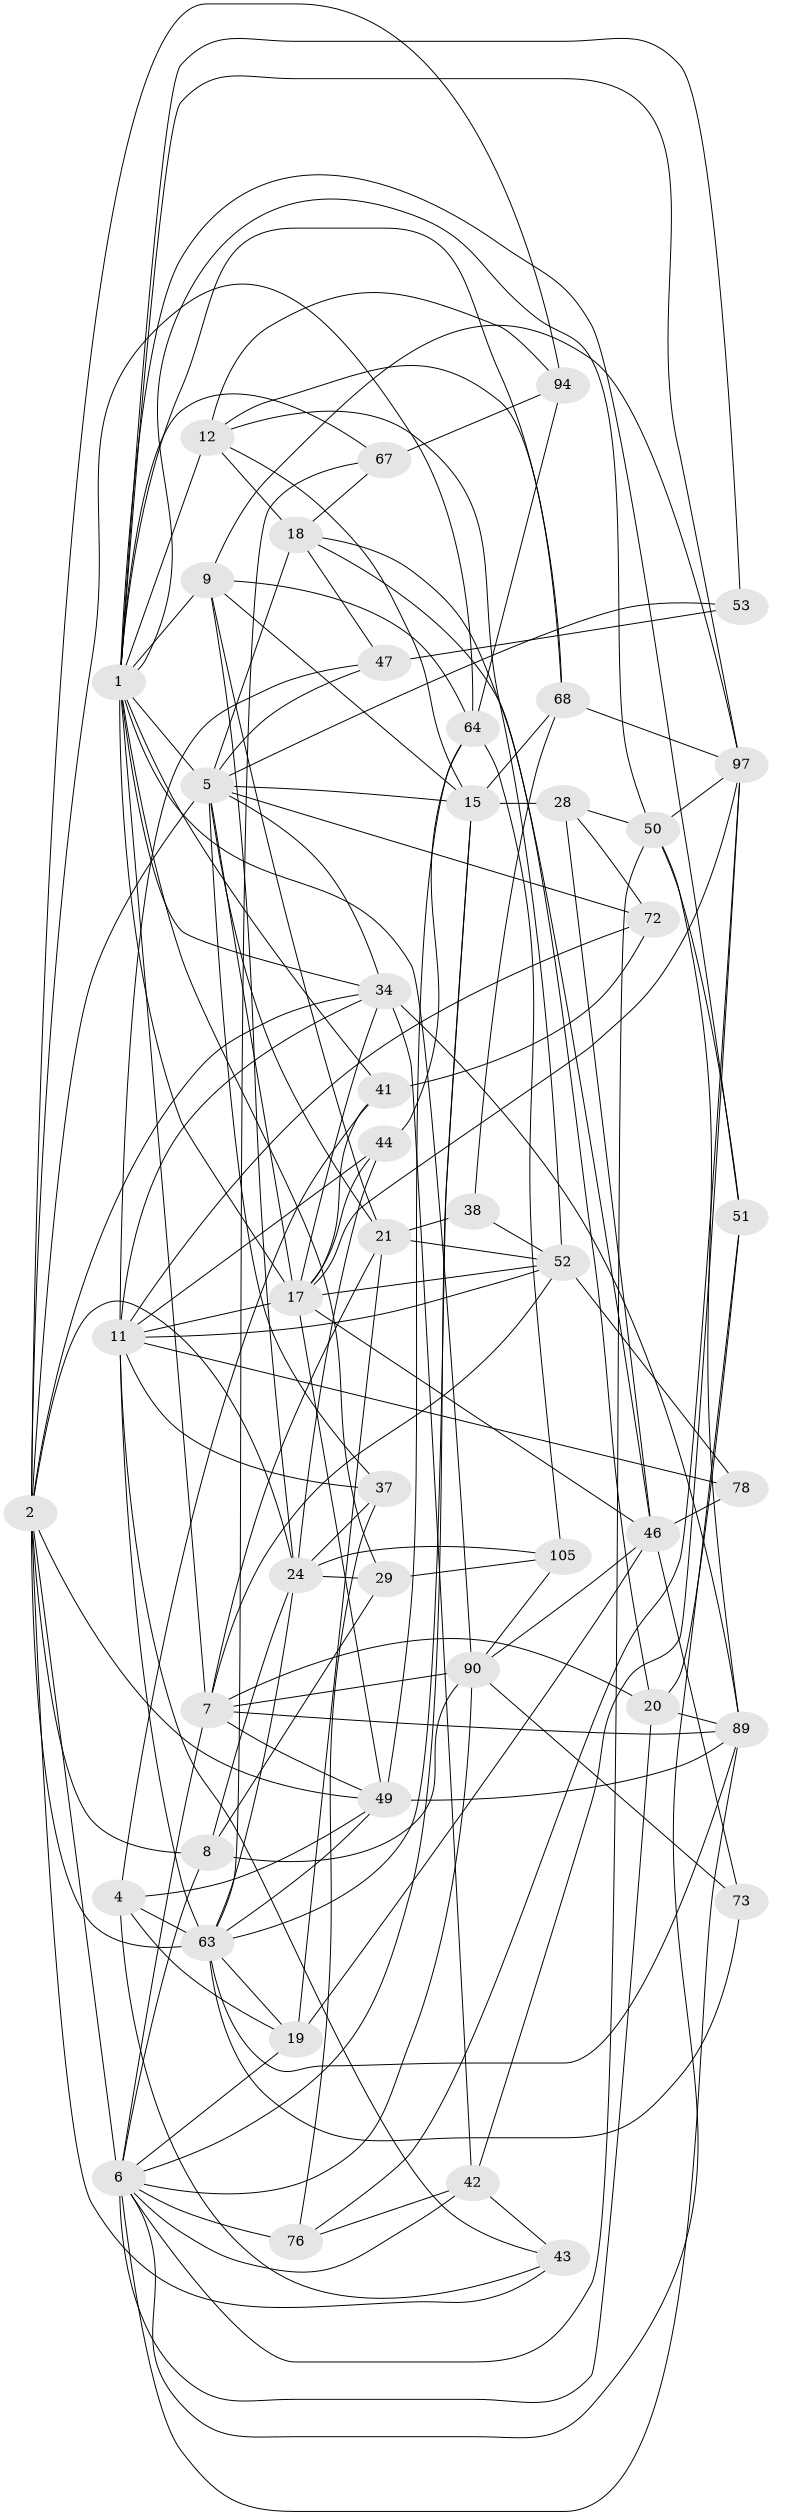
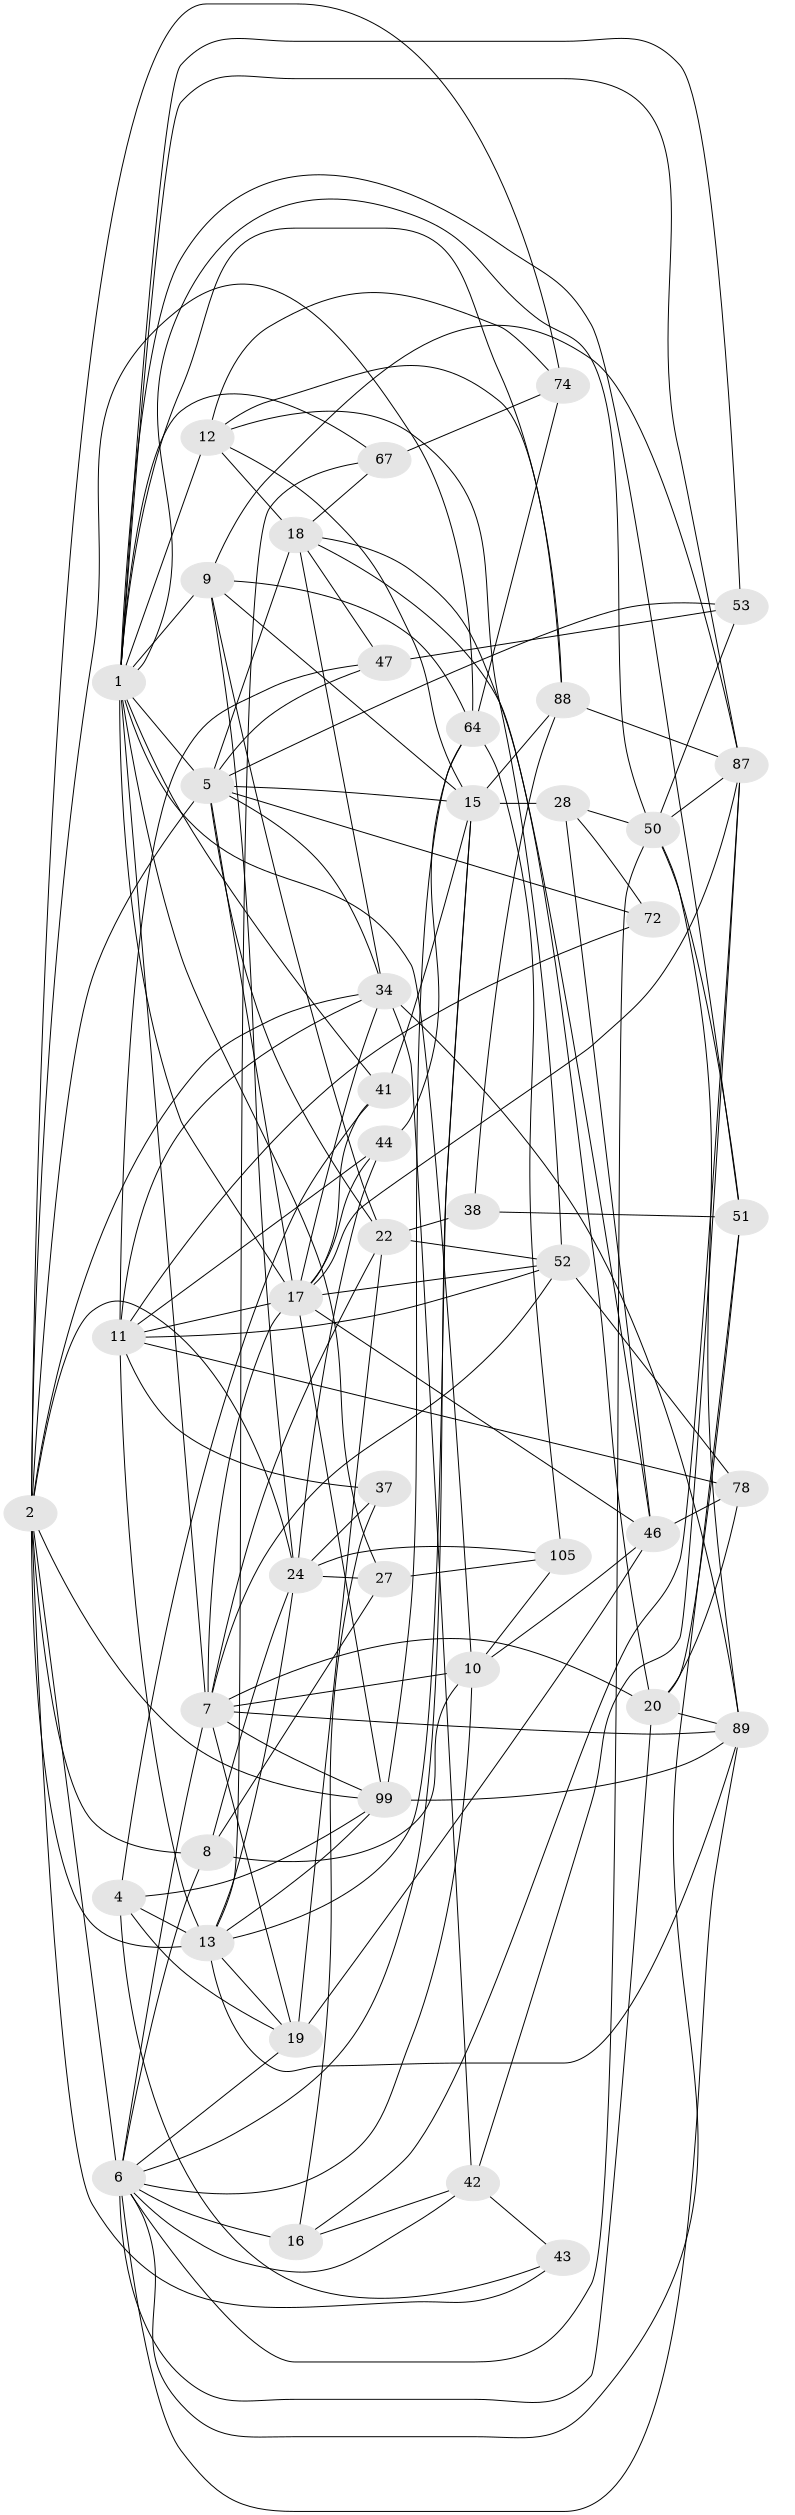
node "94": label "94" -> "74"
node "68": label "68" -> "88"
edge "53" -- "50": added
node "97": label "97" -> "87"
edge "1" -- "34": now "18" -- "34"
edge "72" -- "41": now "15" -- "41"
edge "5" -- "37": removed
node "21": label "21" -> "22"
edge "38" -- "52": now "38" -- "51"
edge "17" -- "7": added
node "29": label "29" -> "27"
edge "78" -- "20": added
node "90": label "90" -> "10"
edge "11" -- "43": removed
node "49": label "49" -> "99"
edge "7" -- "19": added
node "73": removed
node "63": label "63" -> "13"
node "76": label "76" -> "16"
